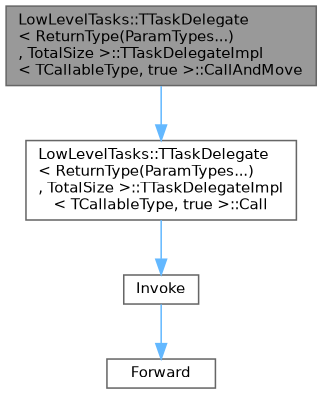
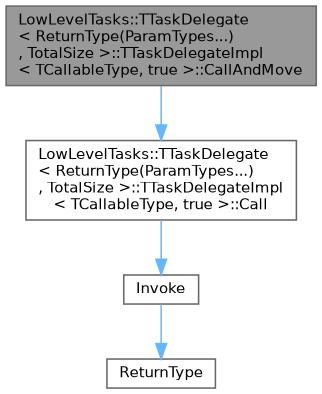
node "Forward": label "Forward" -> "ReturnType"
